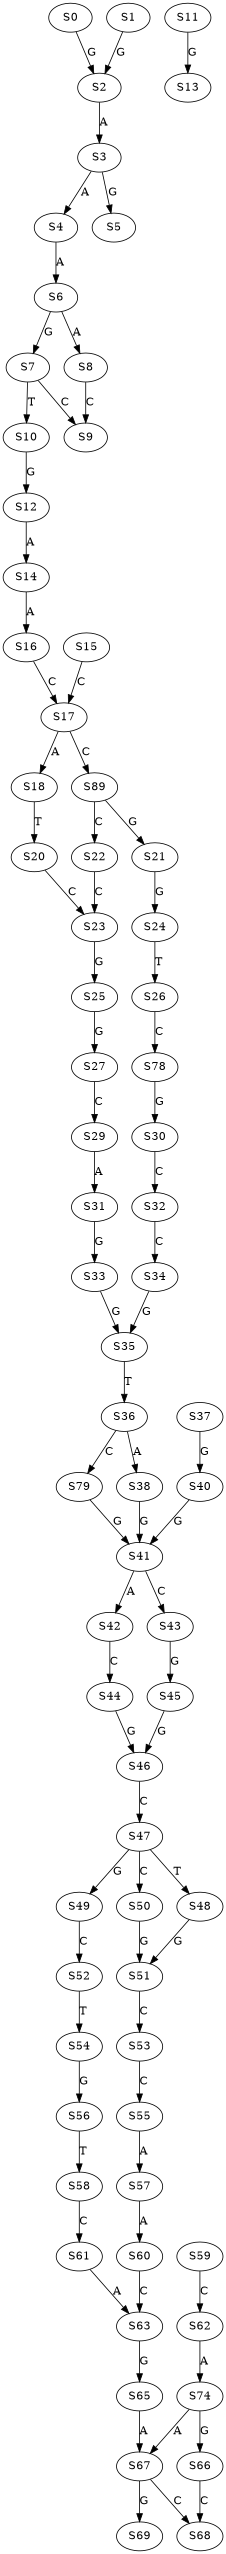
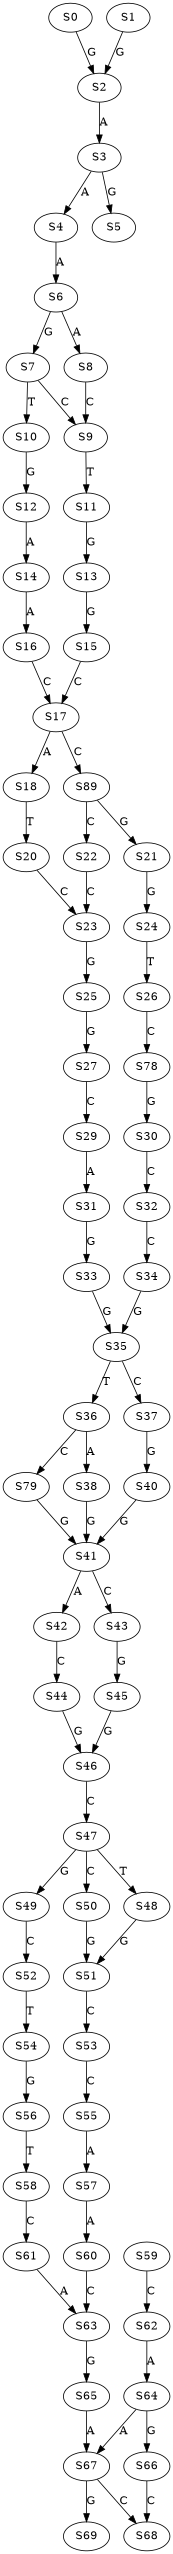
edge "S9" -> "S11": added, label "T"
edge "S13" -> "S15": added, label "G"
edge "S35" -> "S37": added, label "C"
node "S74": label "S74" -> "S64"
